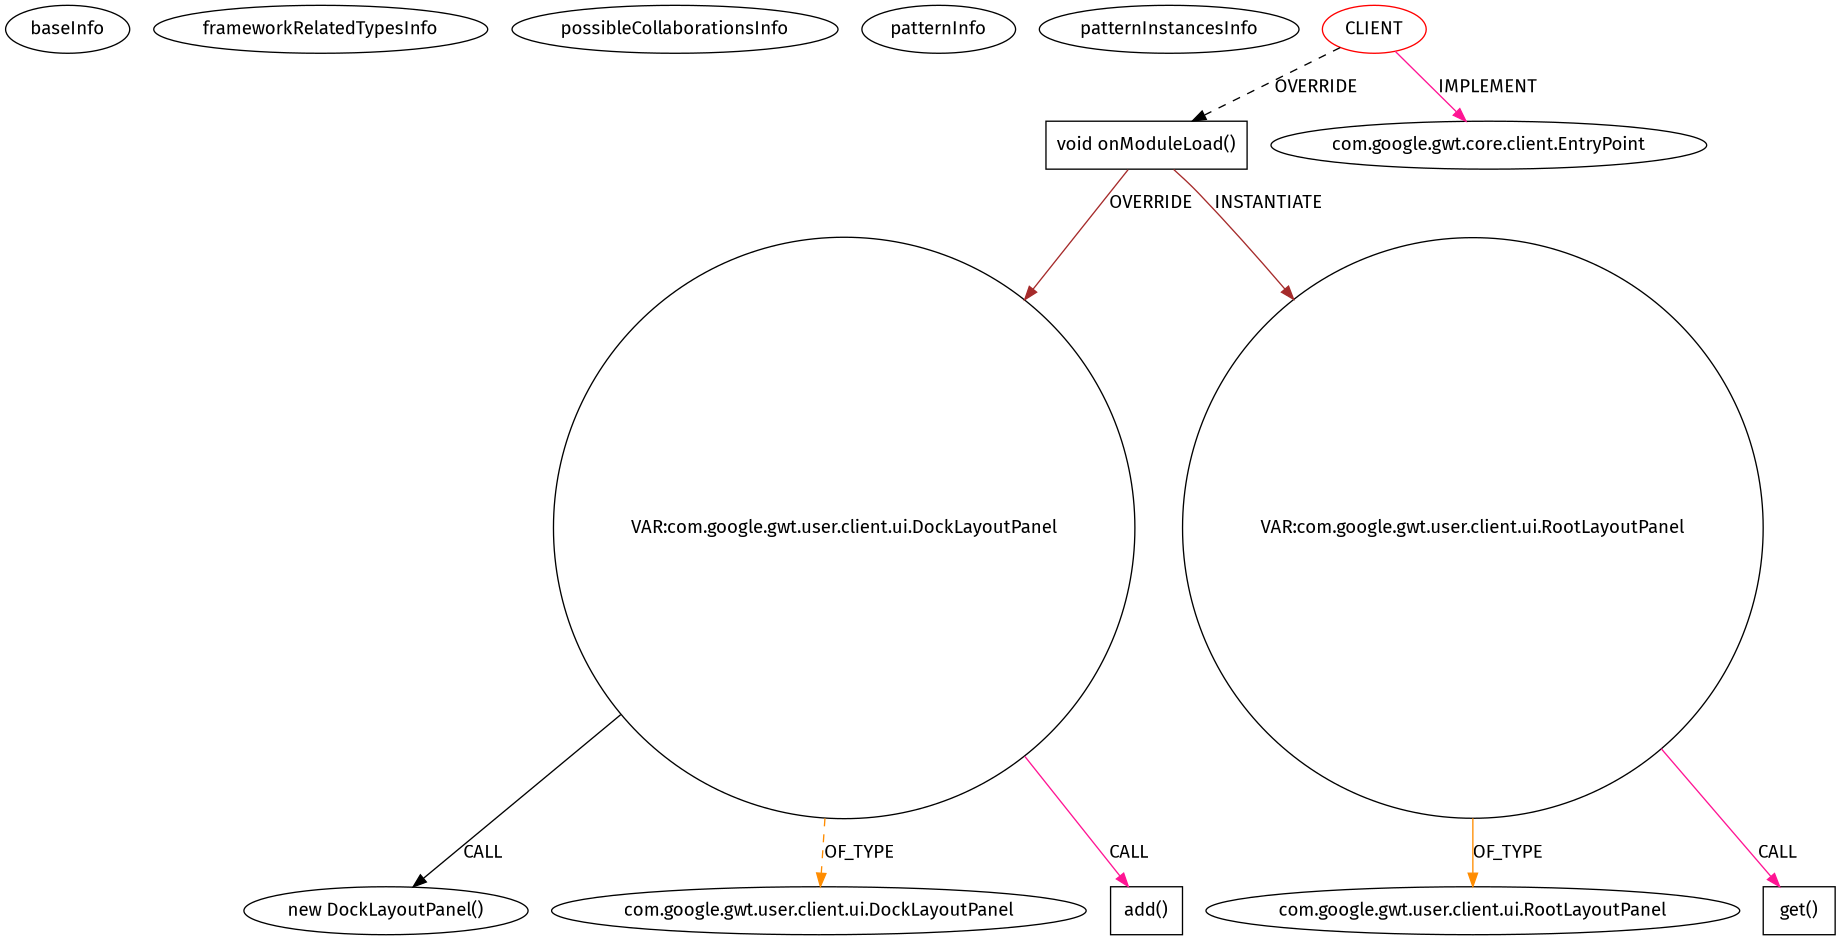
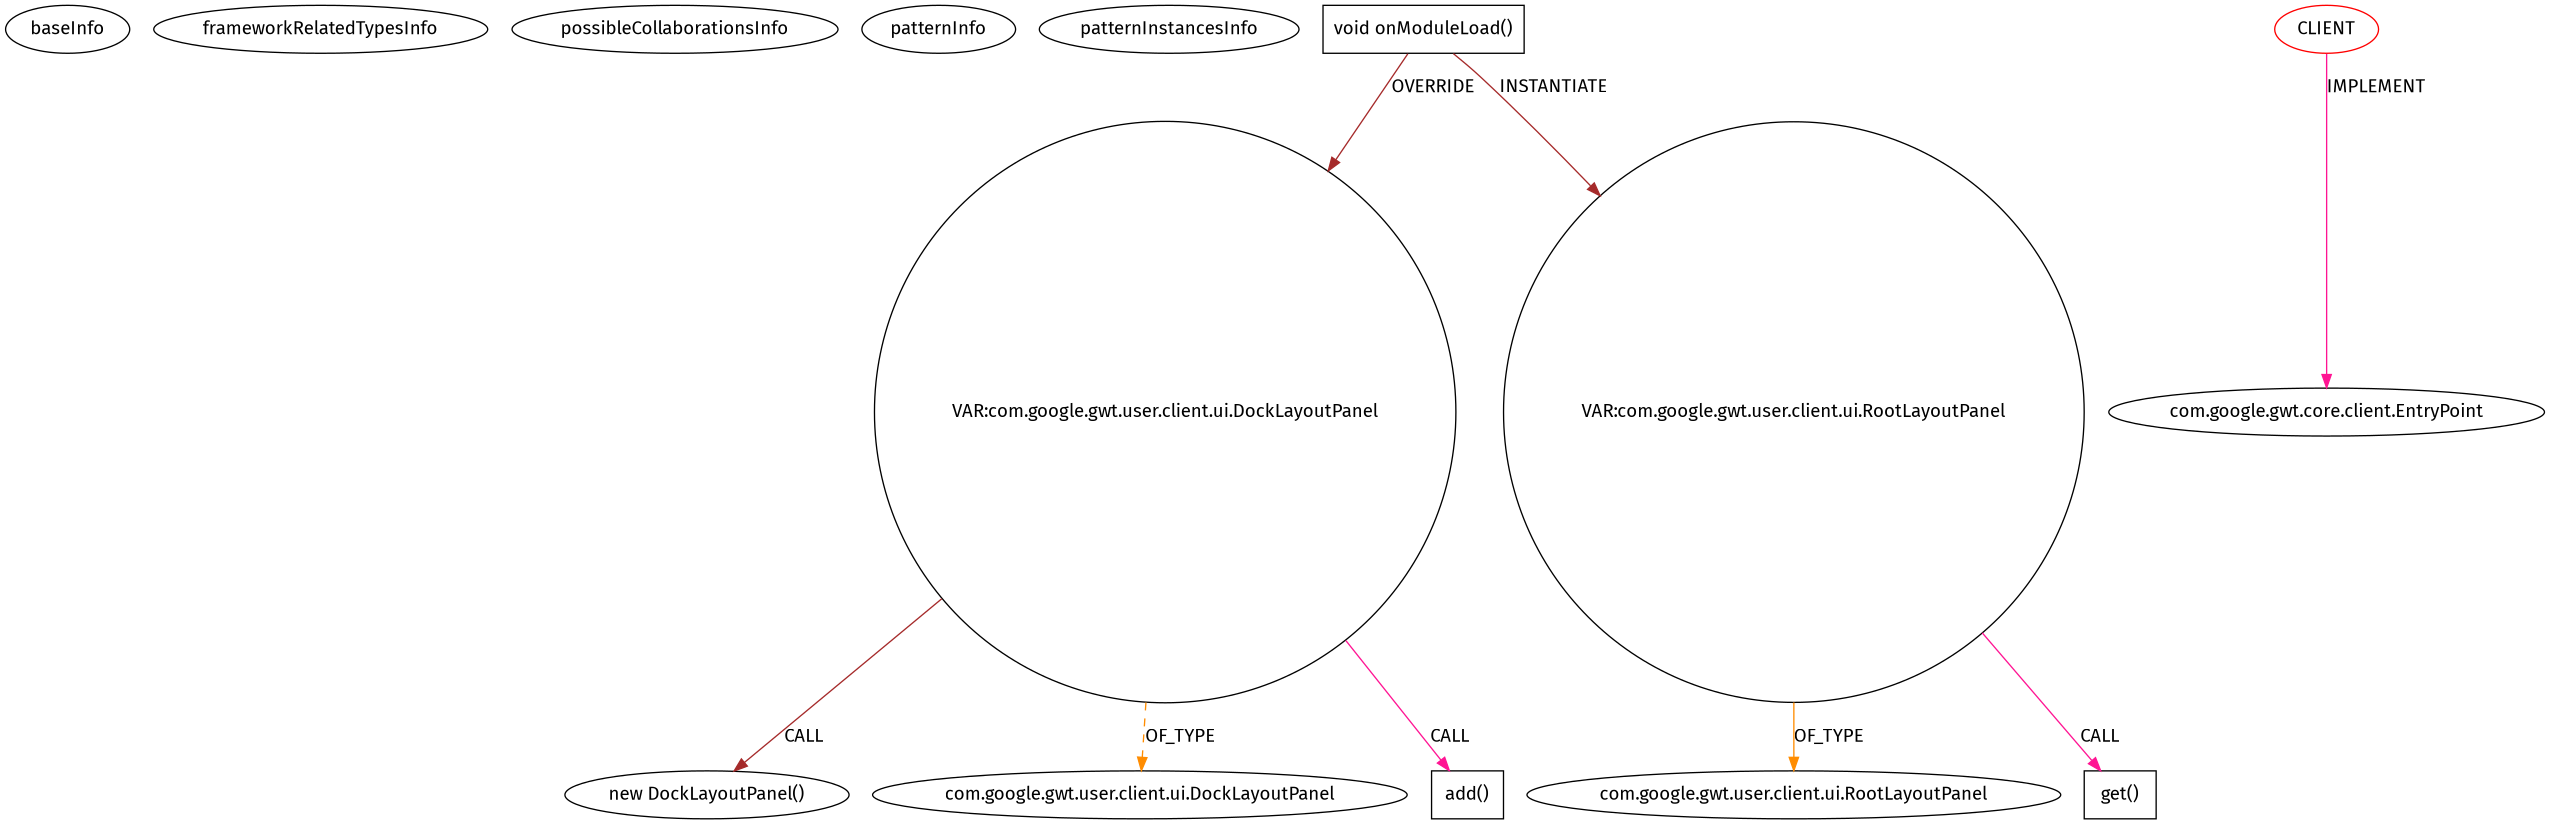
edge "CLIENT" -> "void onModuleLoad()": removed, label "OVERRIDE"
edge "VAR:com.google.gwt.user.client.ui.DockLayoutPanel" -> "new DockLayoutPanel()": color black -> brown
